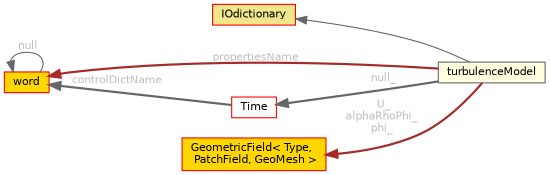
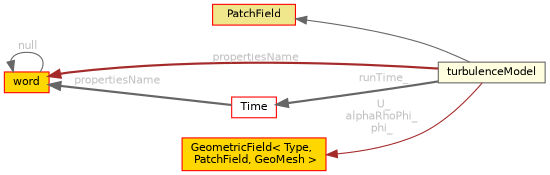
node "IOdictionary": label "IOdictionary" -> "PatchField"
edge "turbulenceModel" -> "Time": label " null_" -> " runTime_"
edge "Time" -> "word": label " controlDictName" -> " propertiesName"
edge "turbulenceModel" -> "GeometricField< Type, PatchField, GeoMesh >": style bold -> solid
